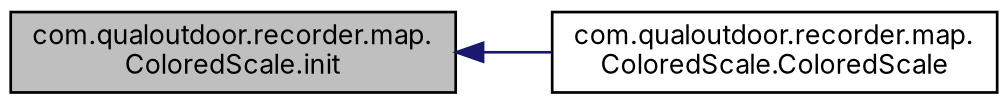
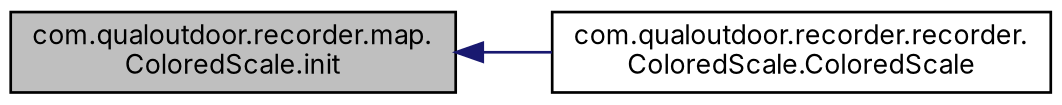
node "com.qualoutdoor.recorder.map. ColoredScale.ColoredScale": label "com.qualoutdoor.recorder.map. ColoredScale.ColoredScale" -> "com.qualoutdoor.recorder.recorder. ColoredScale.ColoredScale"
